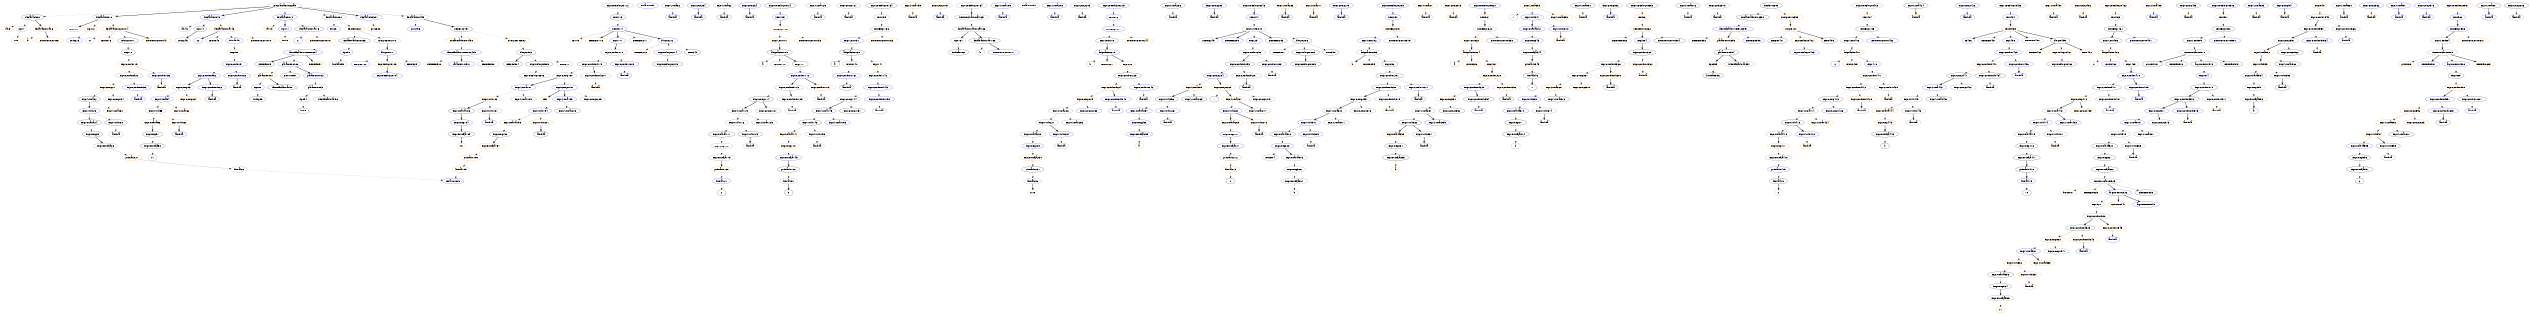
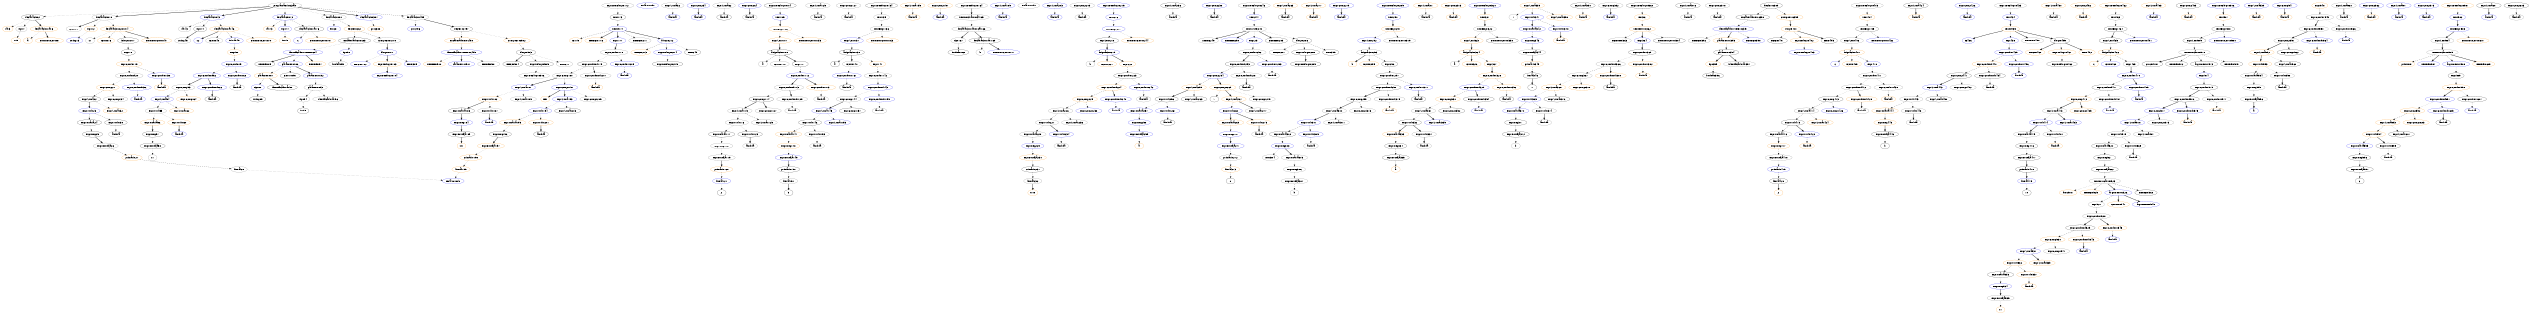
node "LPAREN437": removed
edge "exprsBloque214" -> "bloque212": reversed
edge "exprCondAnd412" -> "exprCondAnd_428": style dashed -> bold
edge "exprMult474" -> "exprUnaria475": style dashed -> bold
